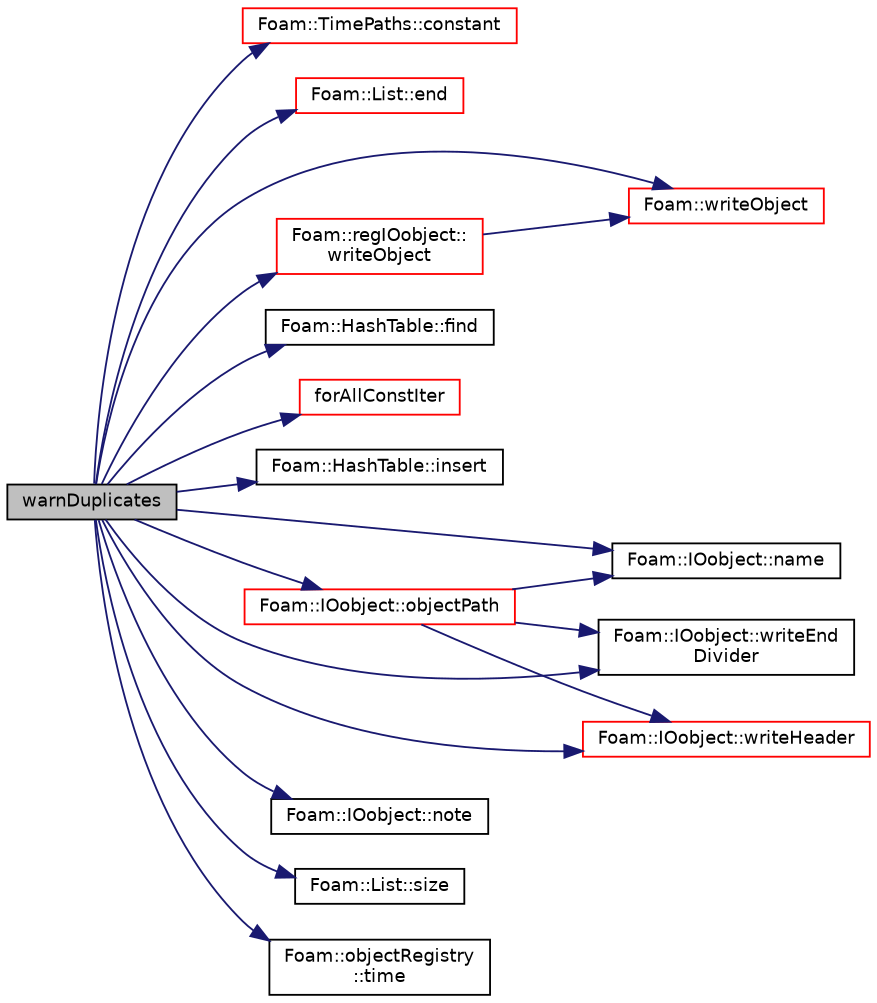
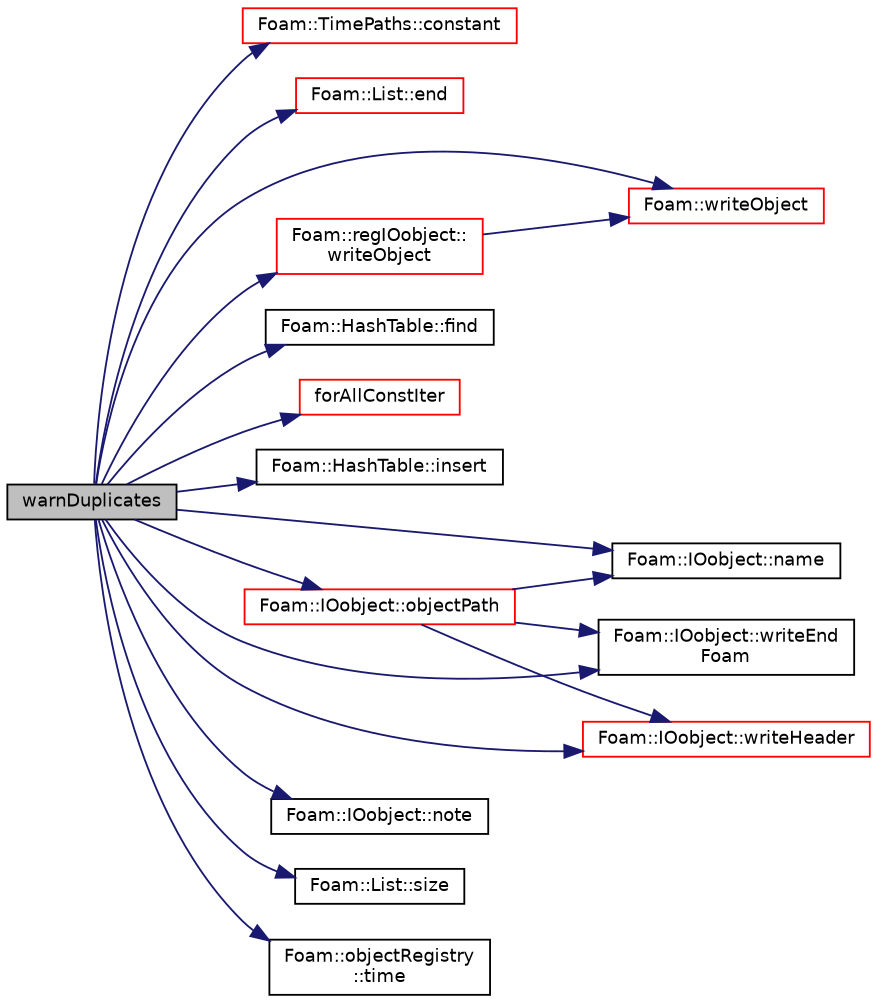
node "Foam::IOobject::writeEnd Divider": label "Foam::IOobject::writeEnd Divider" -> "Foam::IOobject::writeEnd Foam"
